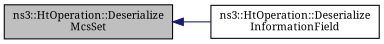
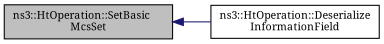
node "ns3::HtOperation::Deserialize McsSet": label "ns3::HtOperation::Deserialize McsSet" -> "ns3::HtOperation::SetBasic McsSet"
